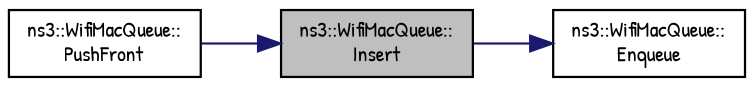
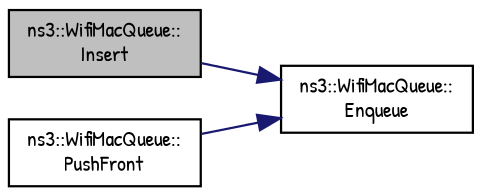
edge "ns3::WifiMacQueue:: PushFront" -> "ns3::WifiMacQueue:: Insert": now "ns3::WifiMacQueue:: PushFront" -> "ns3::WifiMacQueue:: Enqueue"
